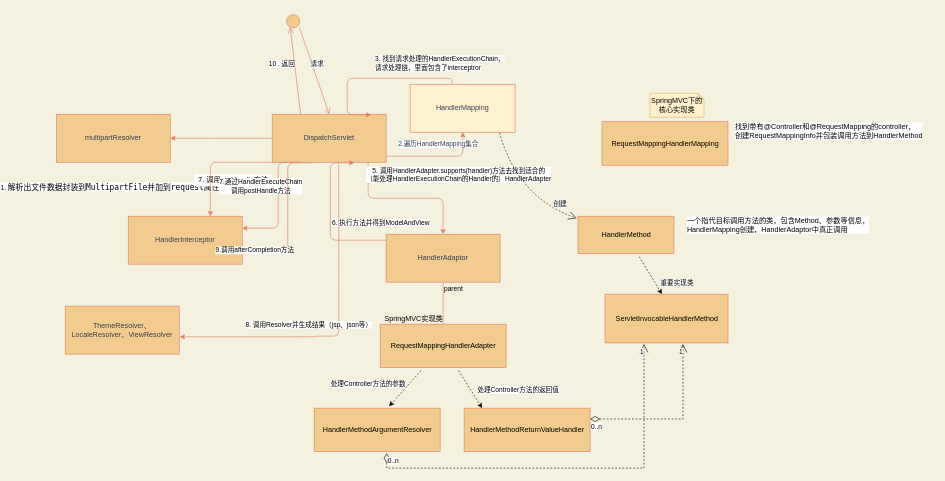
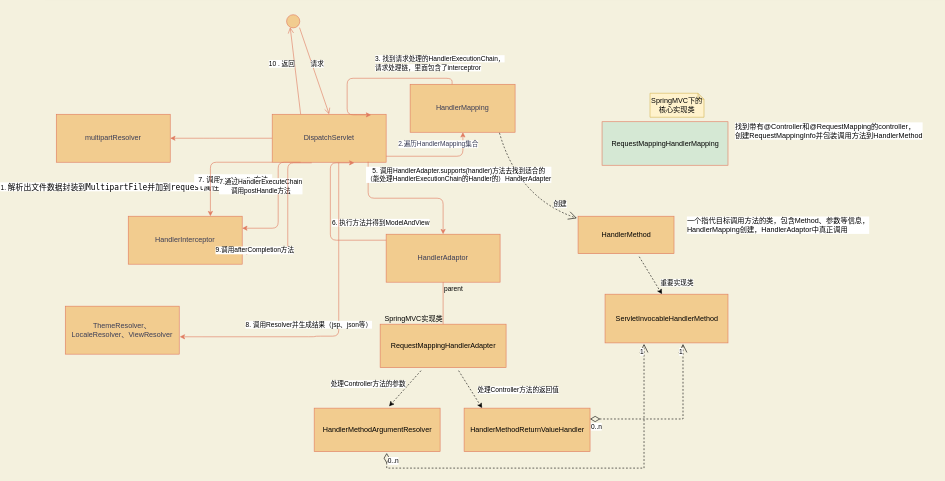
node "HandlerMapping": fillcolor #fff2cc -> #f2cc8f
node "RequestMappingHandlerMapping": fillcolor #f2cc8f -> #d5e8d4
